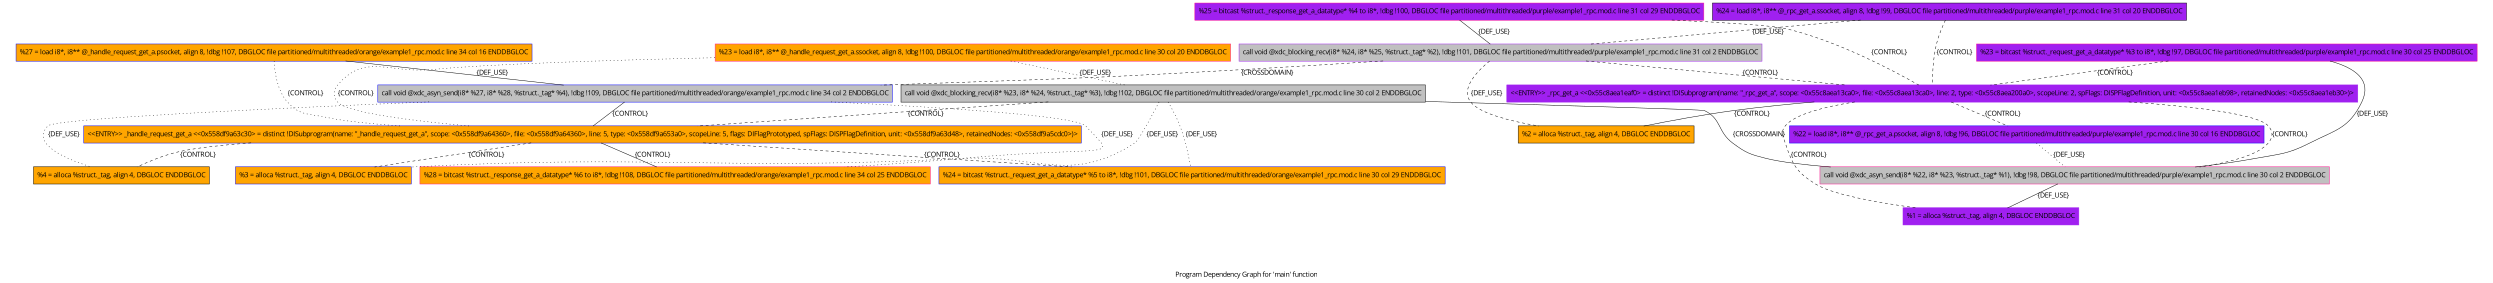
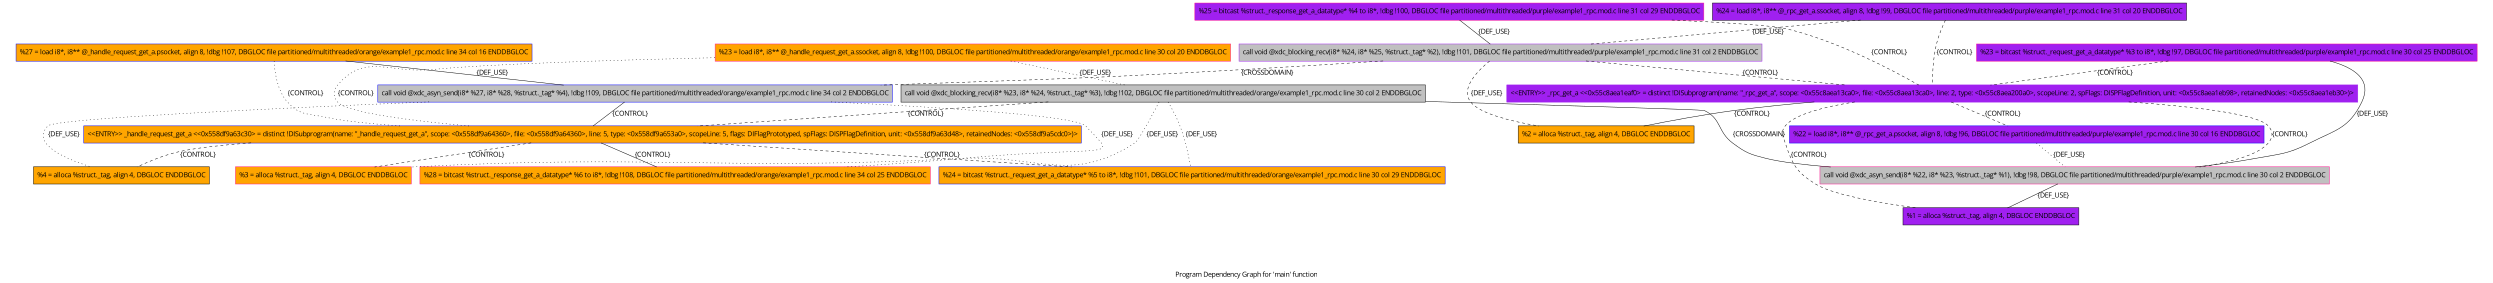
node "%3 = alloca %struct._tag, align 4, DBGLOC ENDDBGLOC": color blue -> deeppink
node "%1 = alloca %struct._tag, align 4, DBGLOC ENDDBGLOC": color purple -> black
